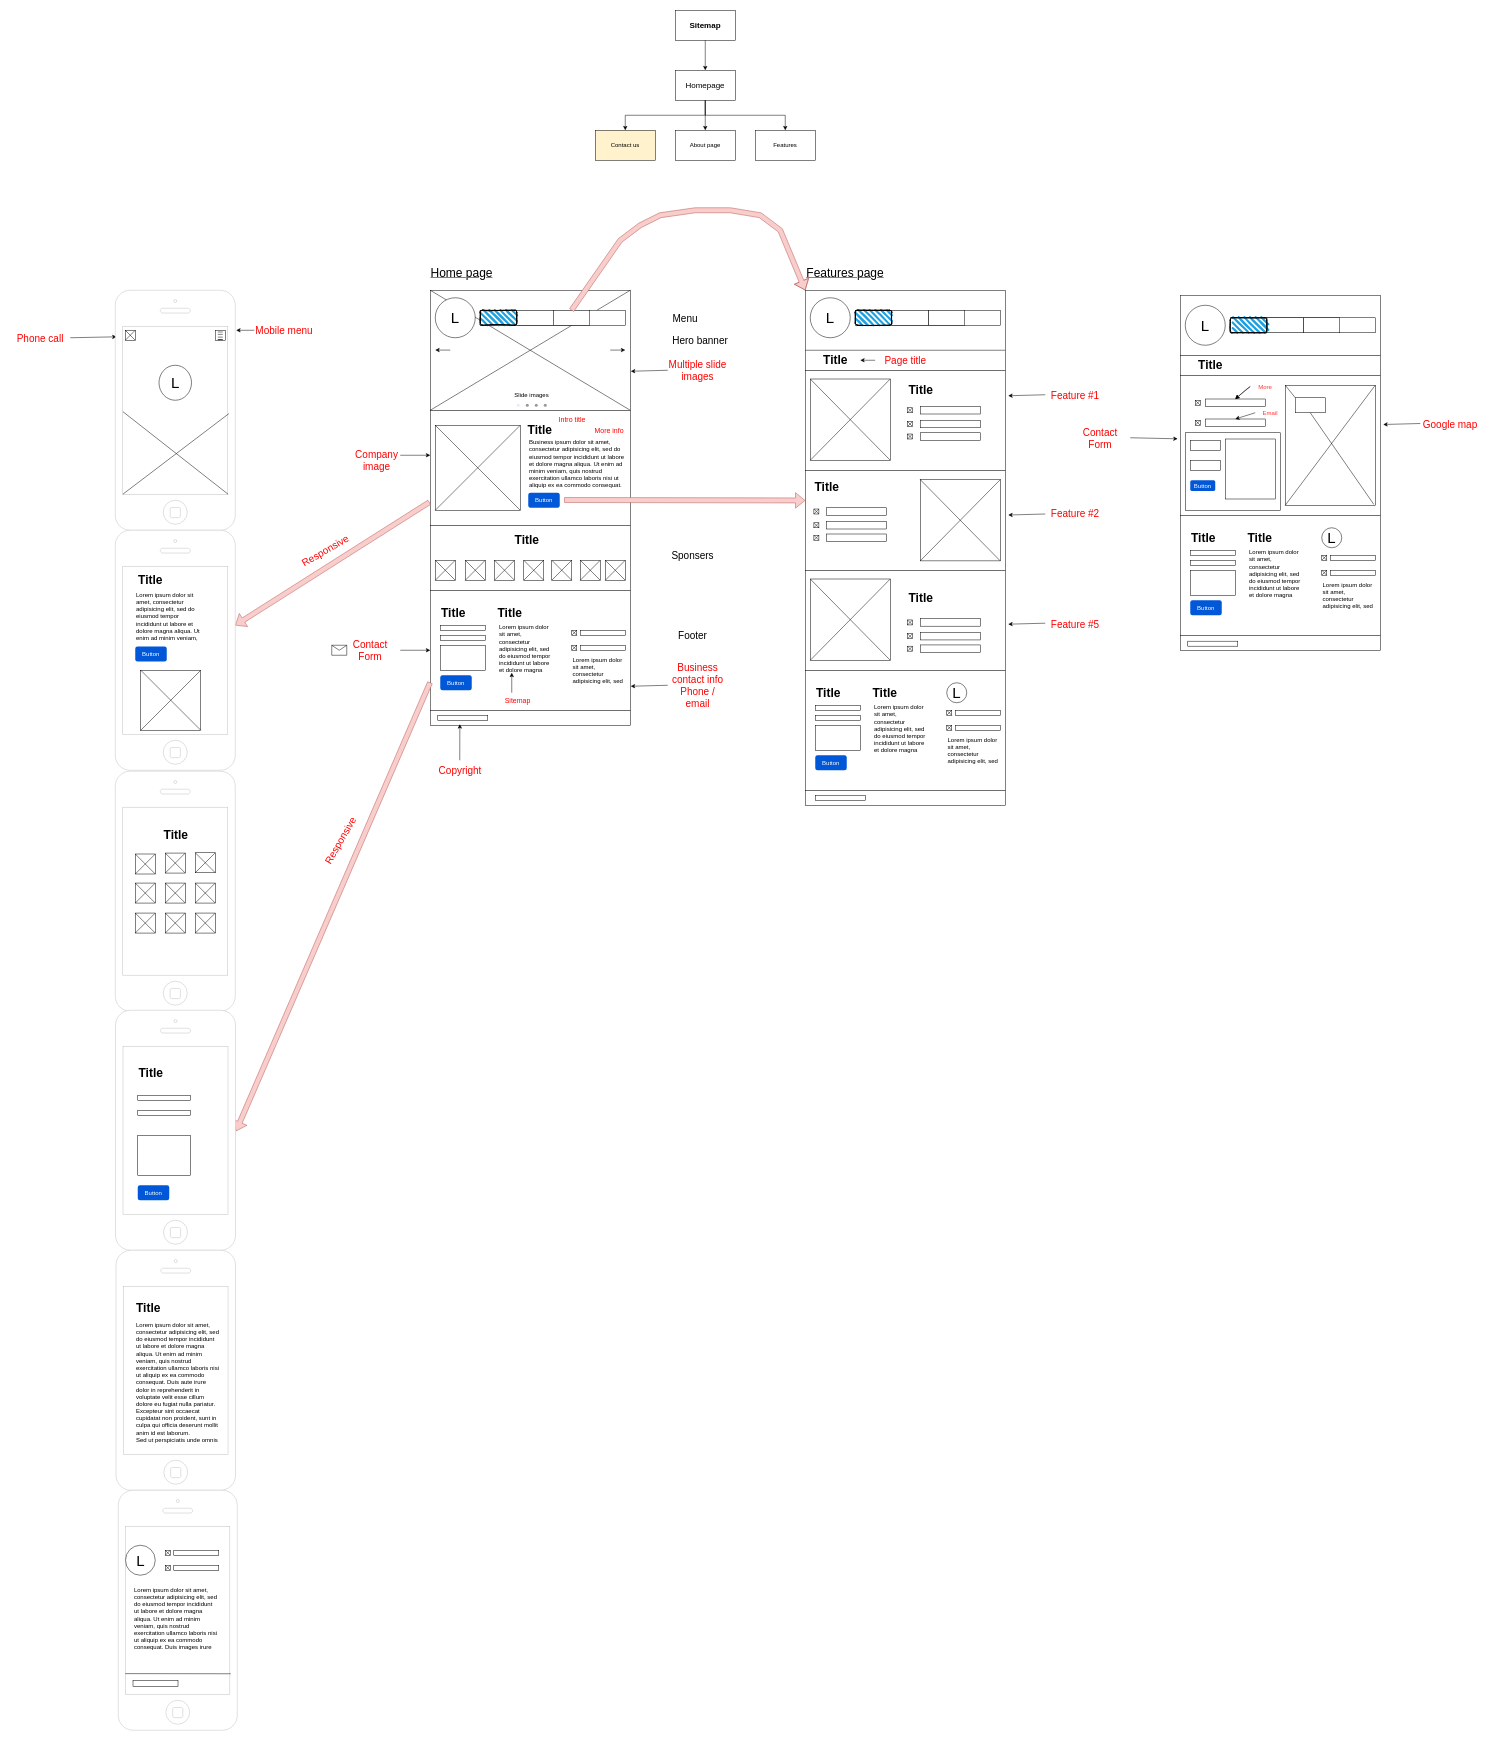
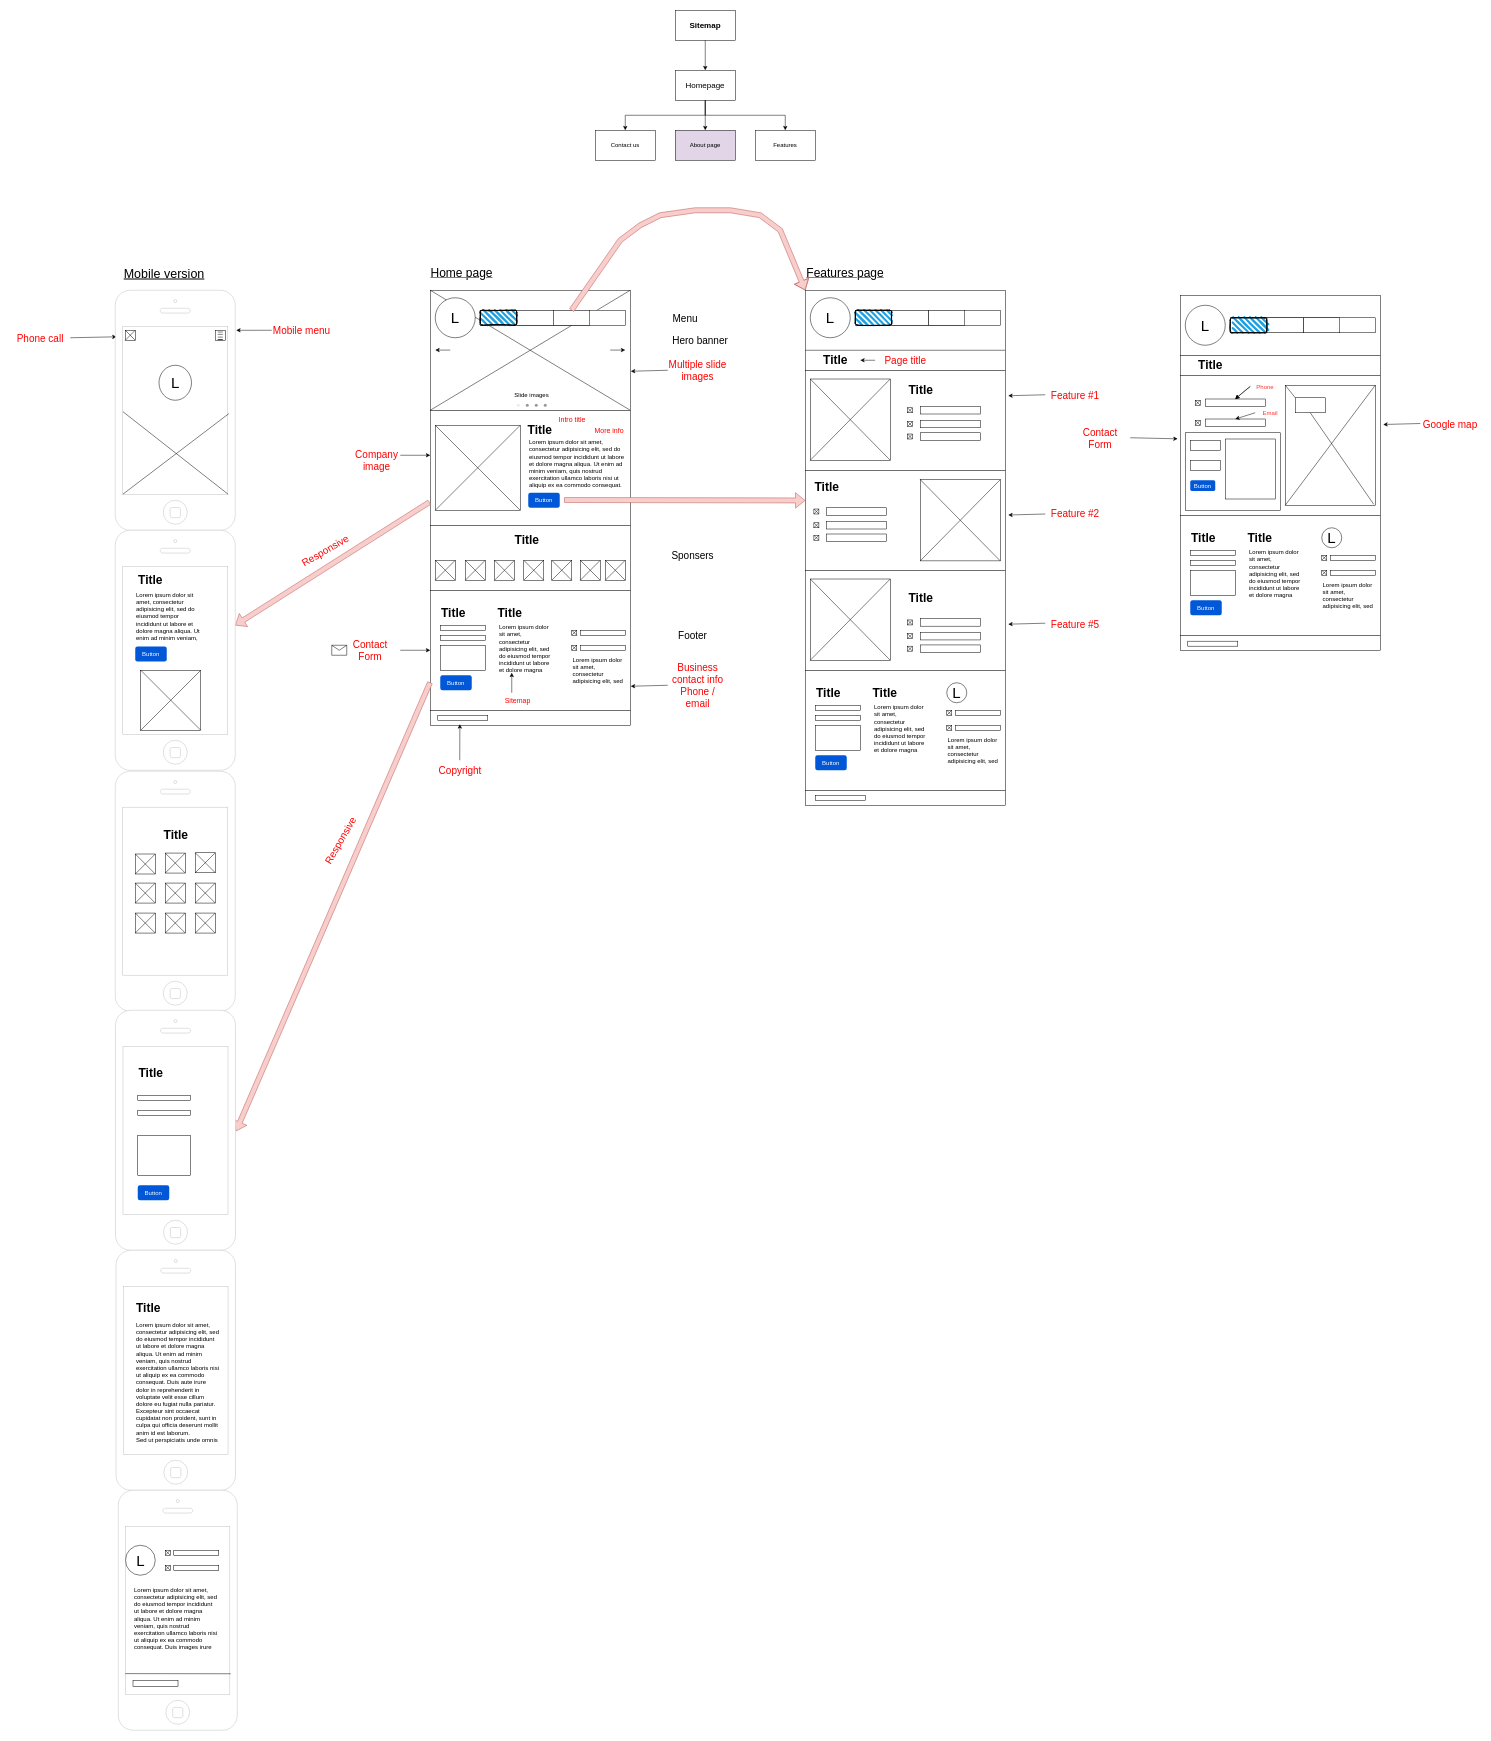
node "Contact us": fillcolor #fff2cc -> #ffffff
node "About page": fillcolor #ffffff -> #e1d5e7
node "Mobile version": added
node "Mobile menu": moved (284, 330) -> (302, 330)
node "More": label "More" -> "Phone"
node "Business ipsum dolor sit amet, consectetur adipisicing elit, sed do eiusmod tempor incididunt ut labore et dolore magna aliqua. Ut enim ad minim veniam, quis nostrud exercitation ullamco laboris nisi ut aliquip ex ea commodo consequat.": label "Business ipsum dolor sit amet, consectetur adipisicing elit, sed do eiusmod tempor incididunt ut labore et dolore magna aliqua. Ut enim ad minim veniam, quis nostrud exercitation ullamco laboris nisi ut aliquip ex ea commodo consequat." -> "Lorem ipsum dolor sit amet, consectetur adipisicing elit, sed do eiusmod tempor incididunt ut labore et dolore magna aliqua. Ut enim ad minim veniam, quis nostrud exercitation ullamco laboris nisi ut aliquip ex ea commodo consequat."
